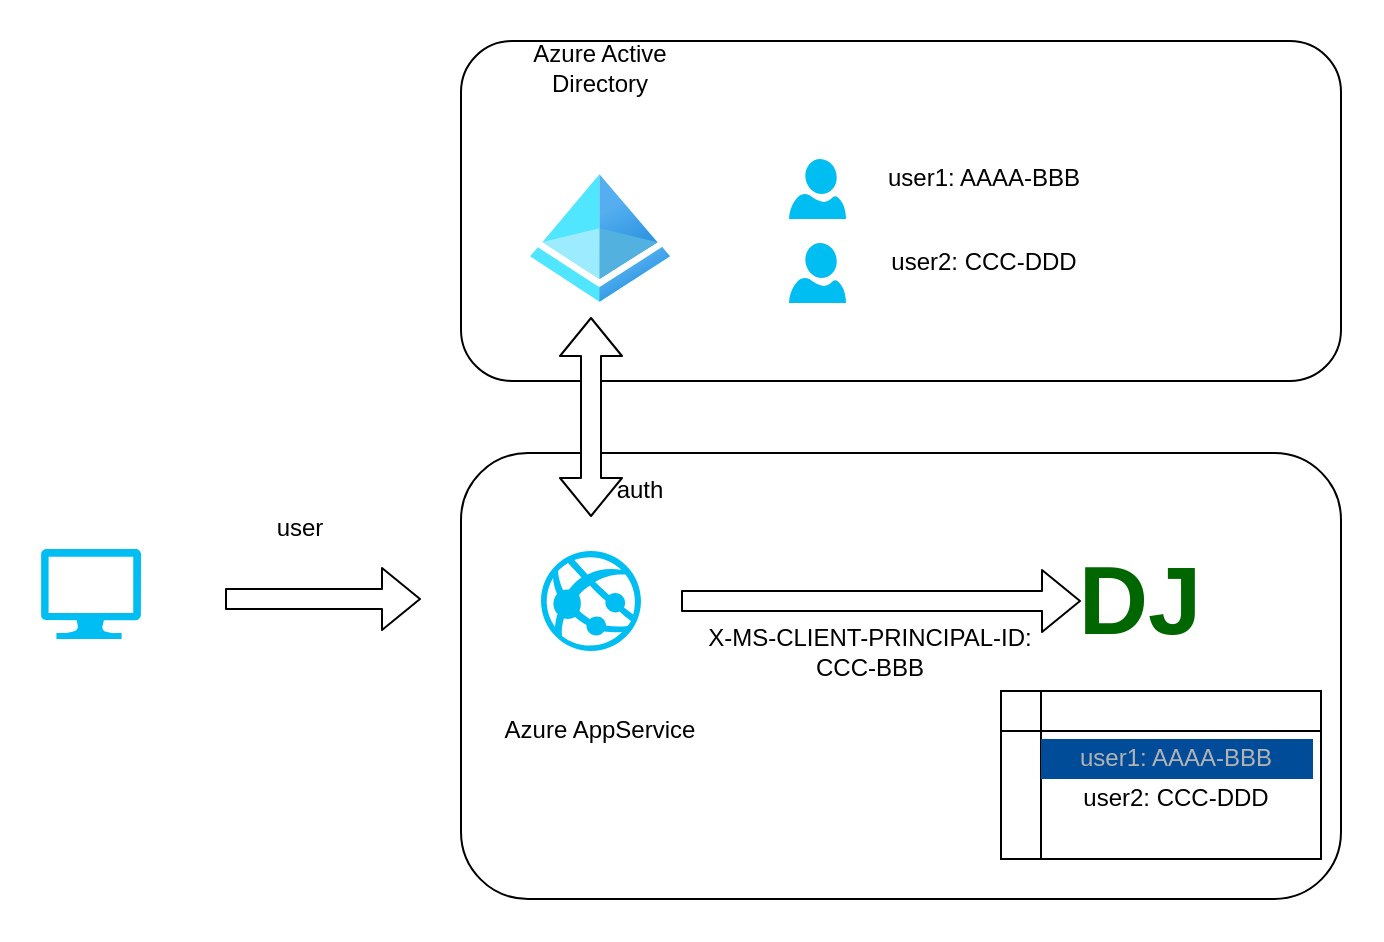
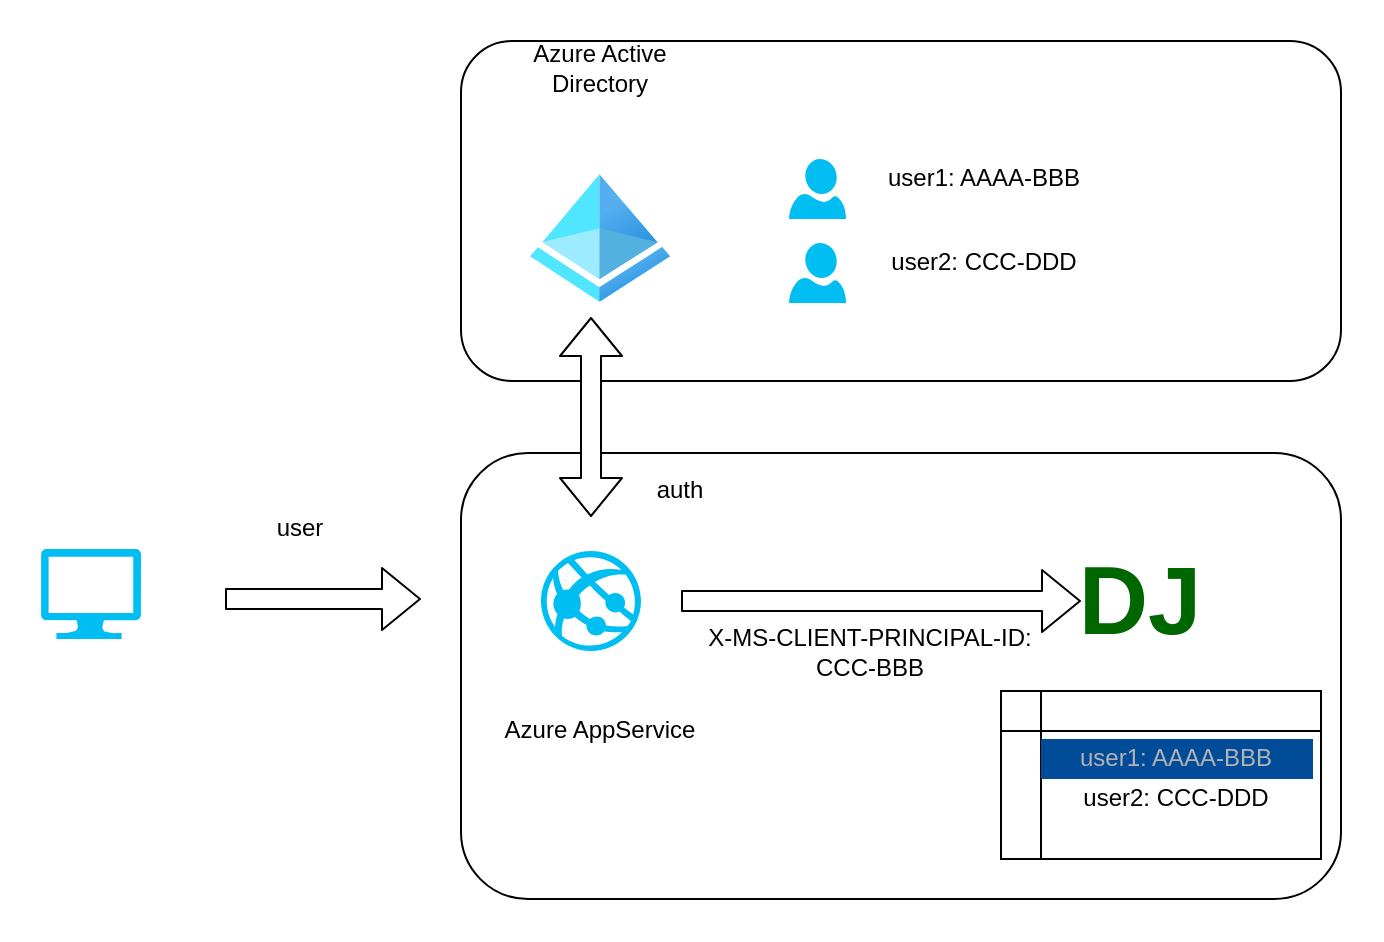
node "auth": moved (641, 491) -> (681, 491)
